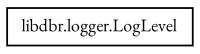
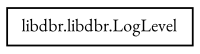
node "libdbr.logger.LogLevel": label "libdbr.logger.LogLevel" -> "libdbr.libdbr.LogLevel"
